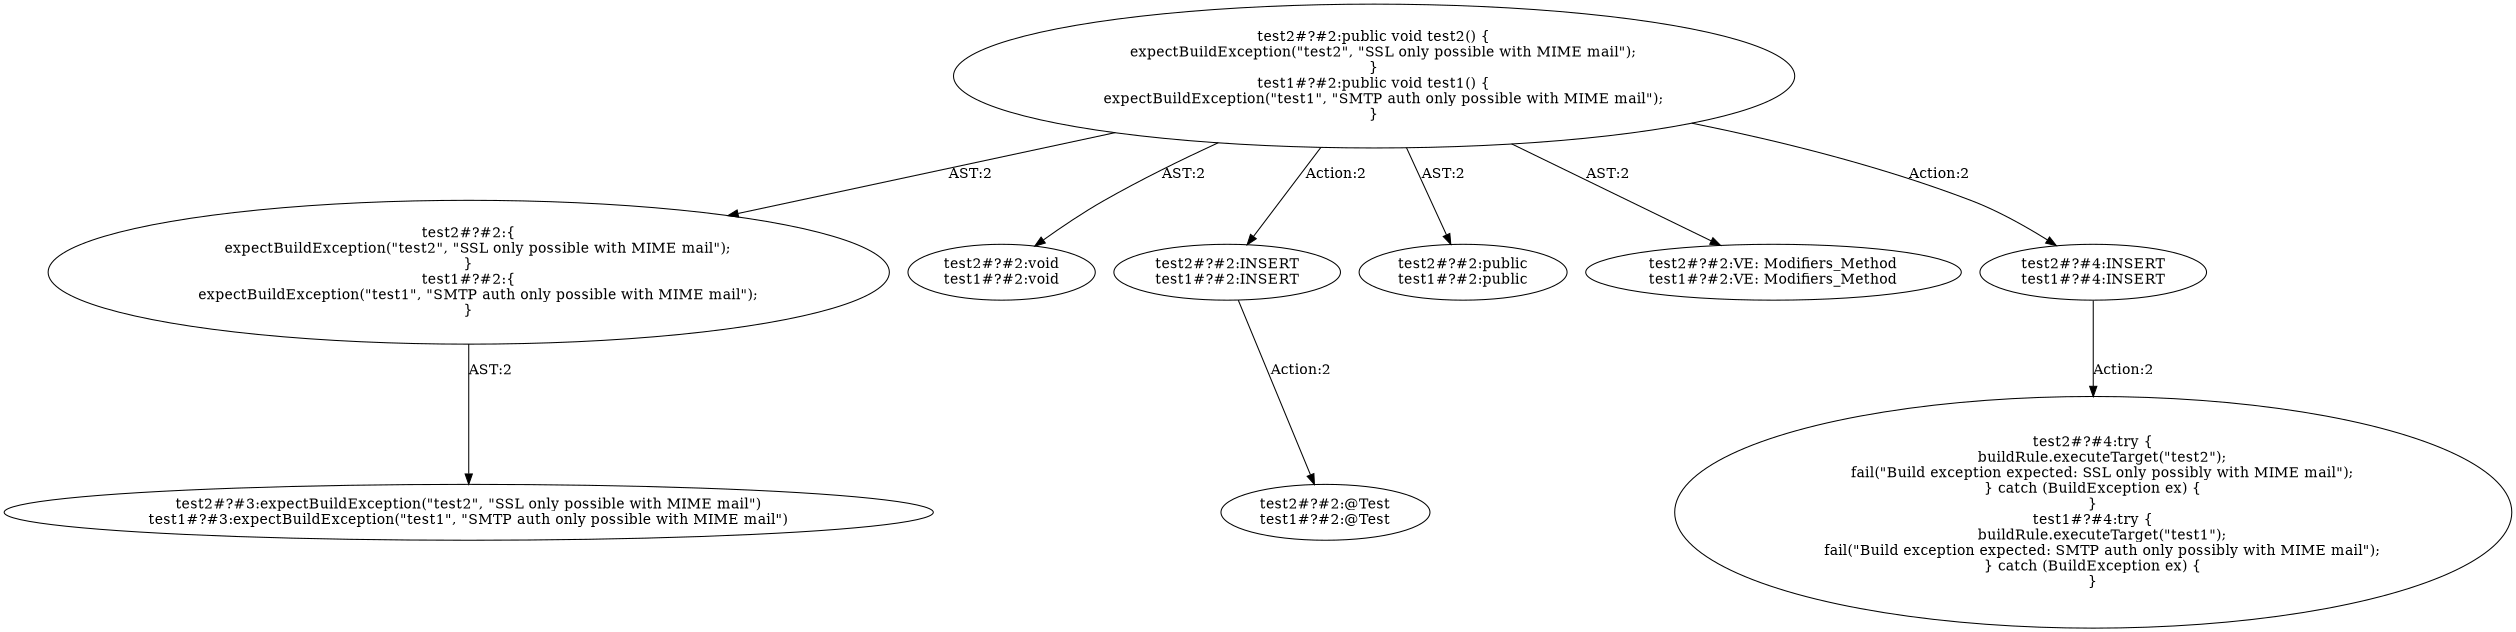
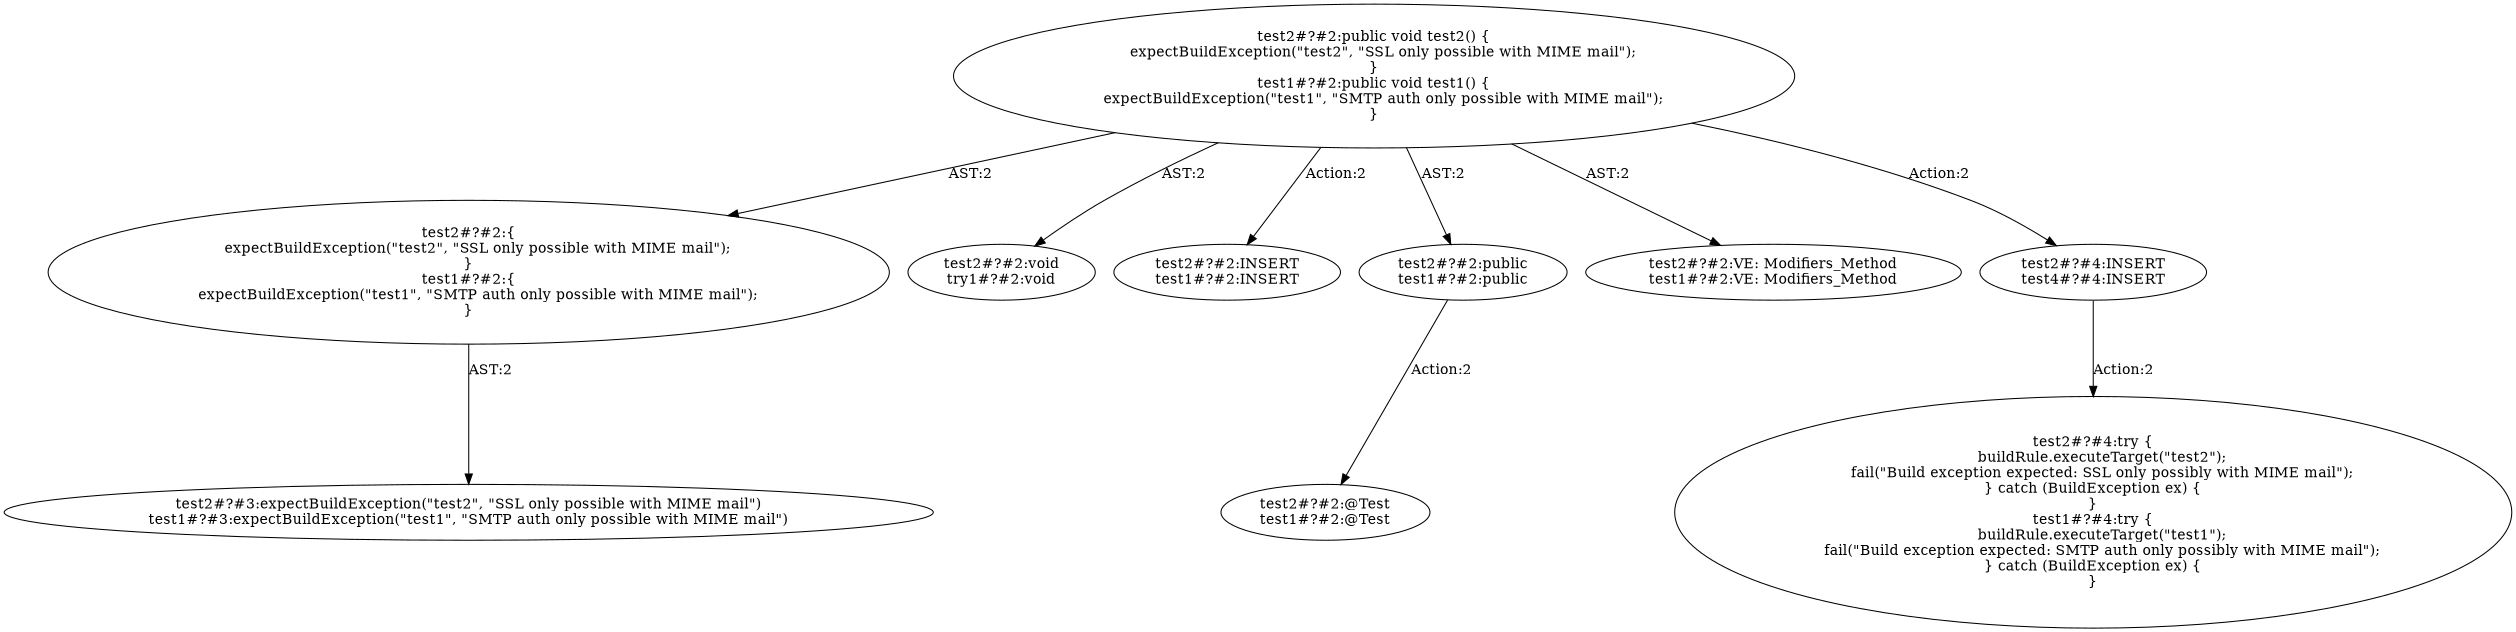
node "test2#?#2:void test1#?#2:void": label "test2#?#2:void test1#?#2:void" -> "test2#?#2:void try1#?#2:void"
node "test2#?#4:INSERT test1#?#4:INSERT": label "test2#?#4:INSERT test1#?#4:INSERT" -> "test2#?#4:INSERT test4#?#4:INSERT"
edge "test2#?#2:INSERT test1#?#2:INSERT" -> "test2#?#2:@Test test1#?#2:@Test": now "test2#?#2:public test1#?#2:public" -> "test2#?#2:@Test test1#?#2:@Test"
